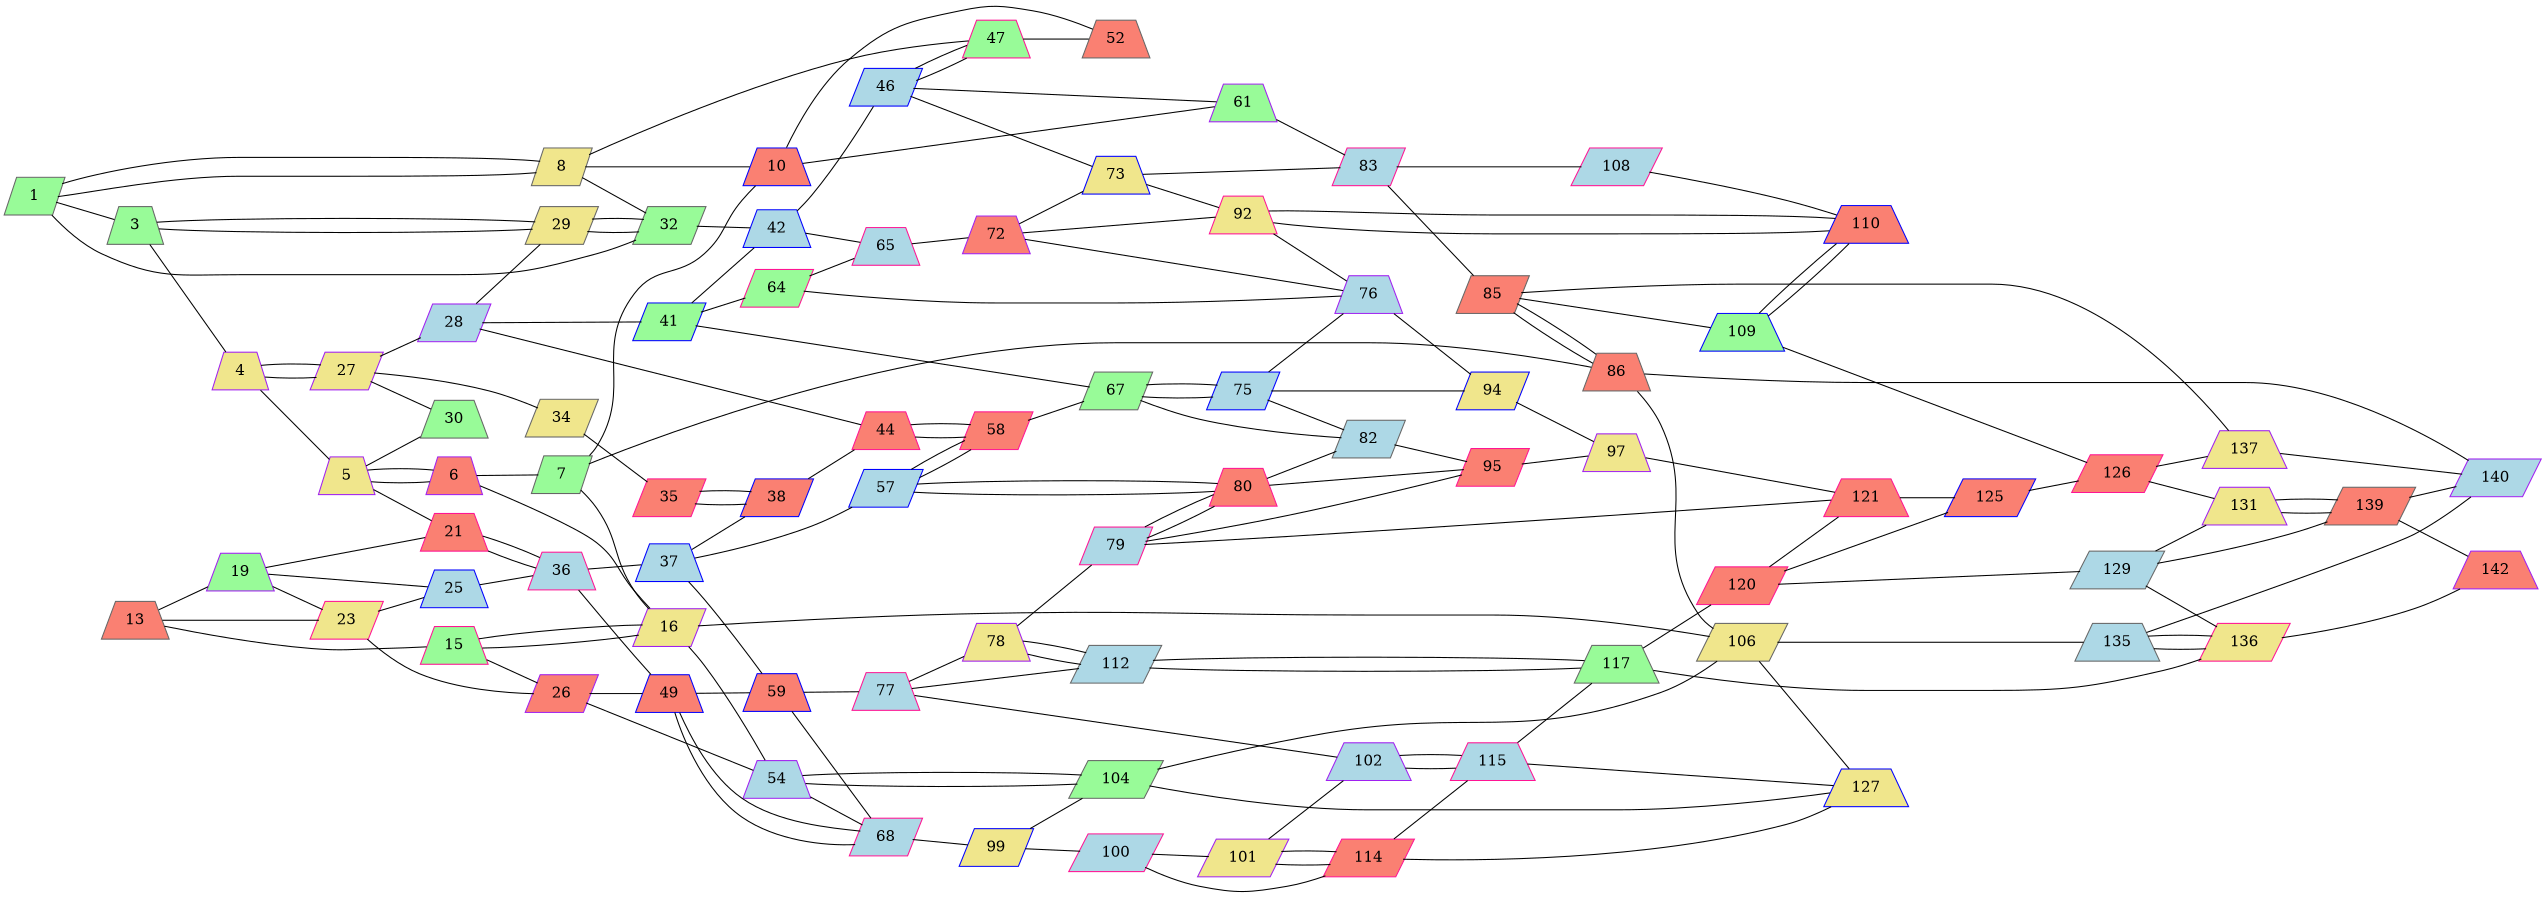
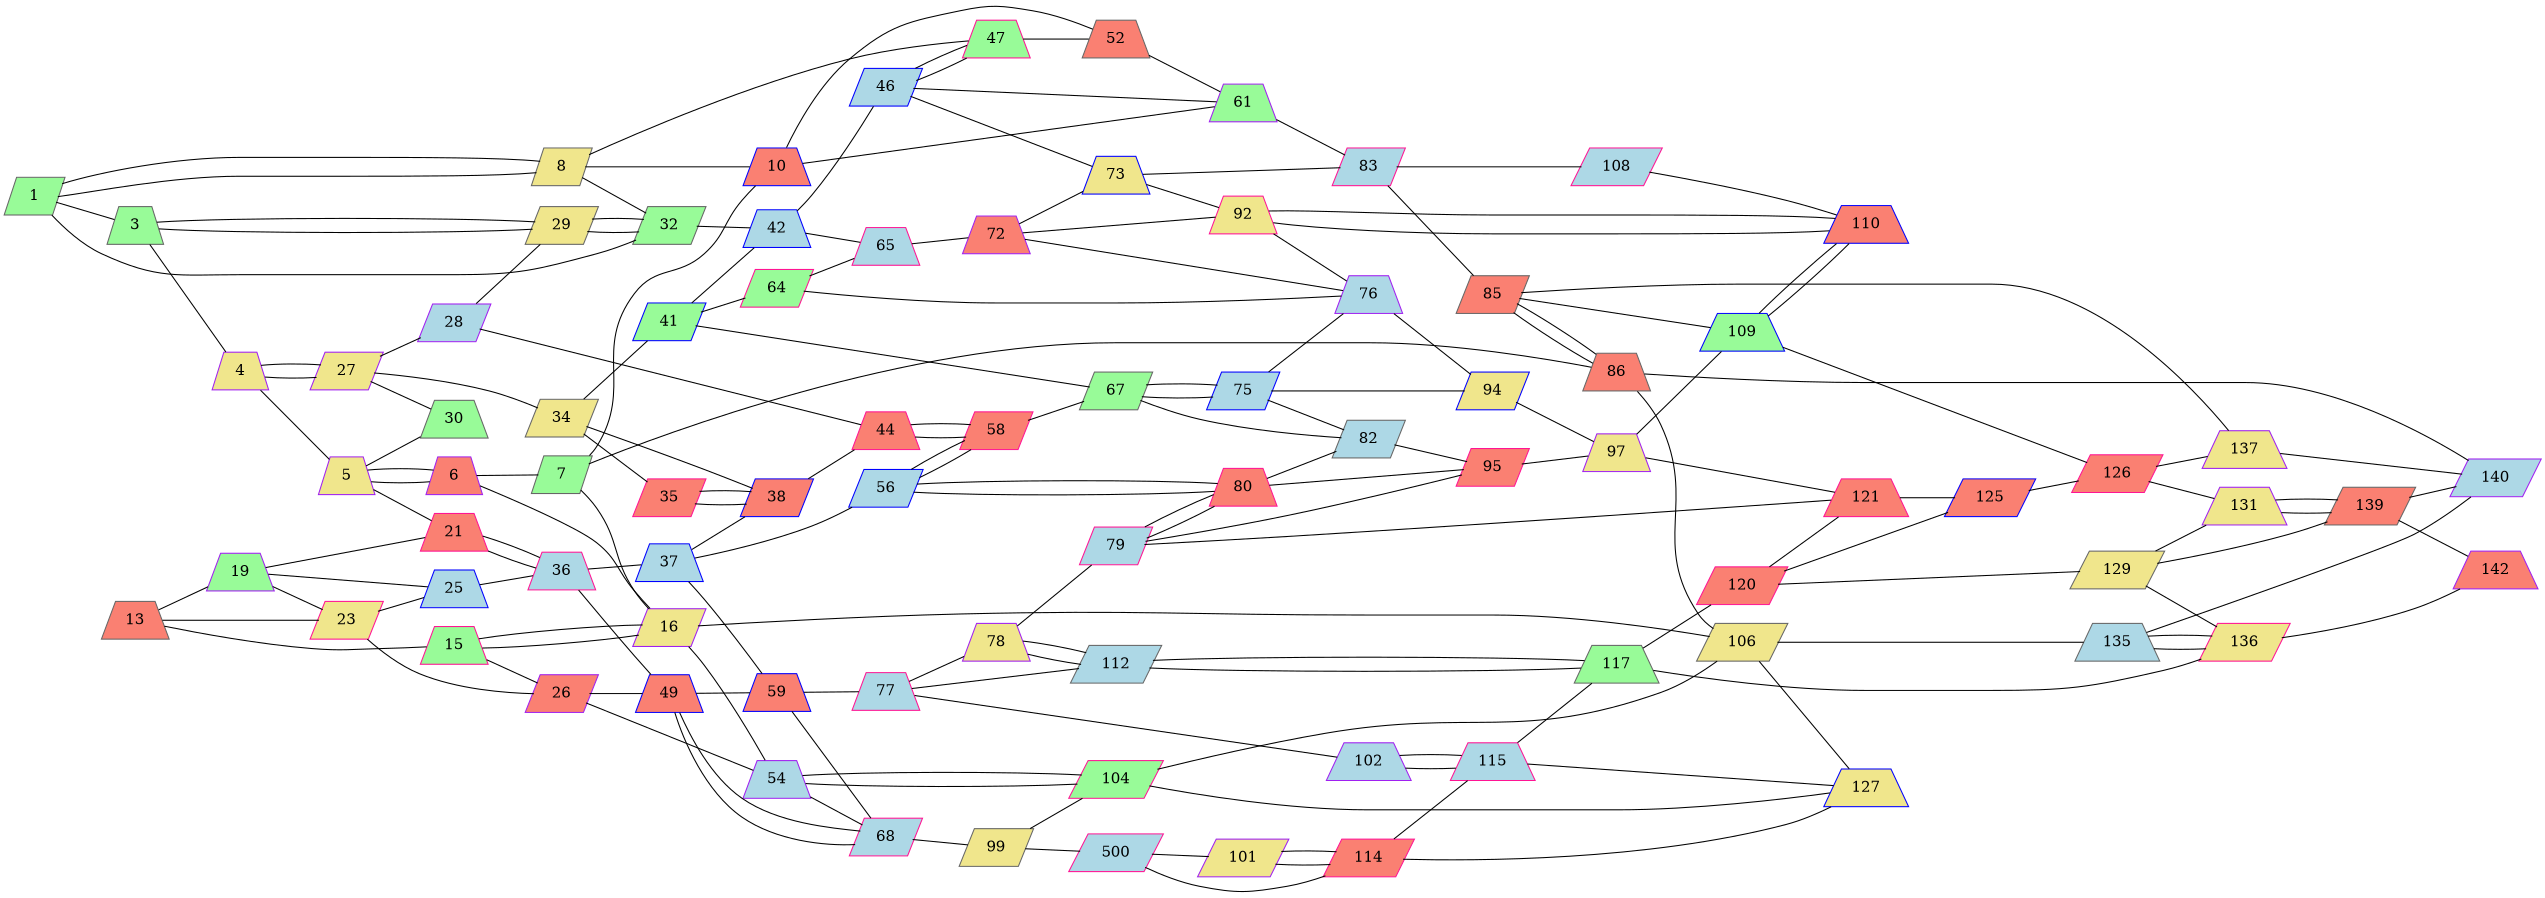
edge "52" -- "61": added
edge "41" -- "28": now "41" -- "34"
edge "109" -- "97": added
edge "34" -- "38": added
node "57": label "57" -> "56"
node "129": fillcolor lightblue -> khaki
node "104": color gray40 -> deeppink
edge "102" -- "101": removed
node "99": color blue -> gray40
node "100": label "100" -> "500"
